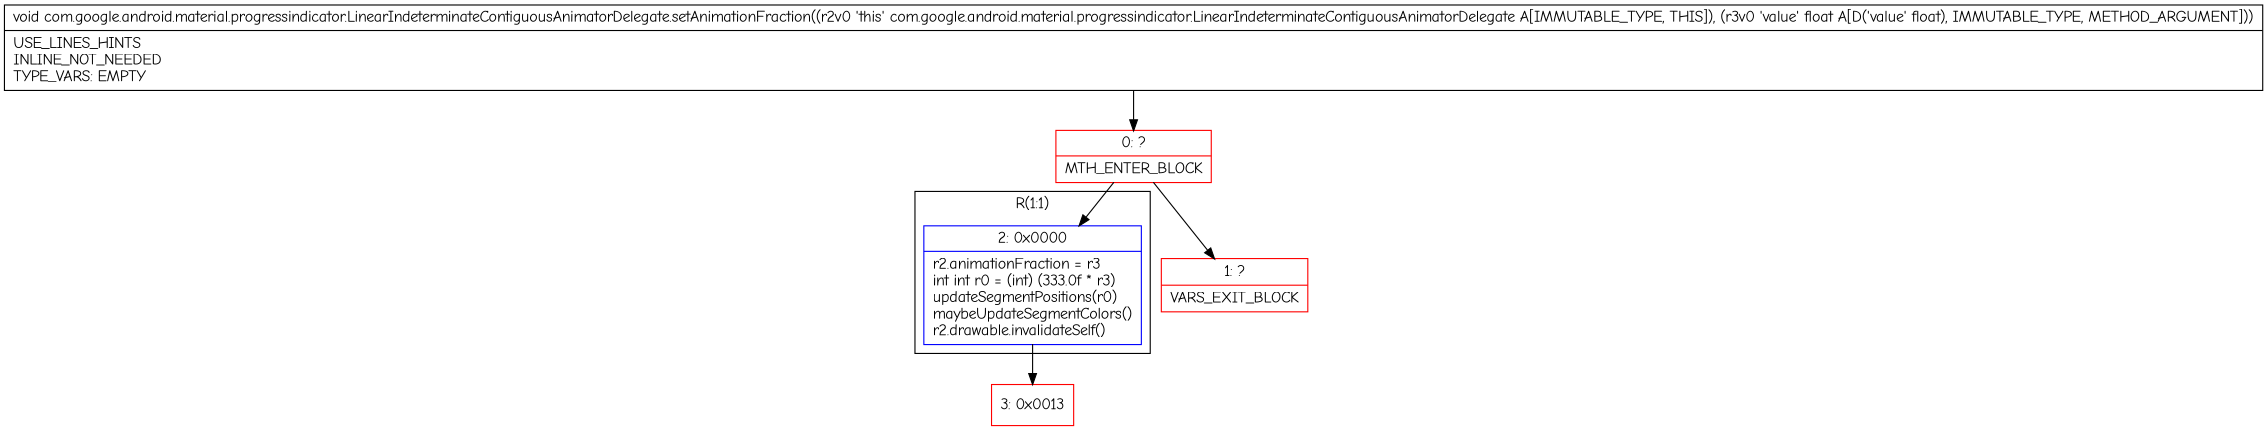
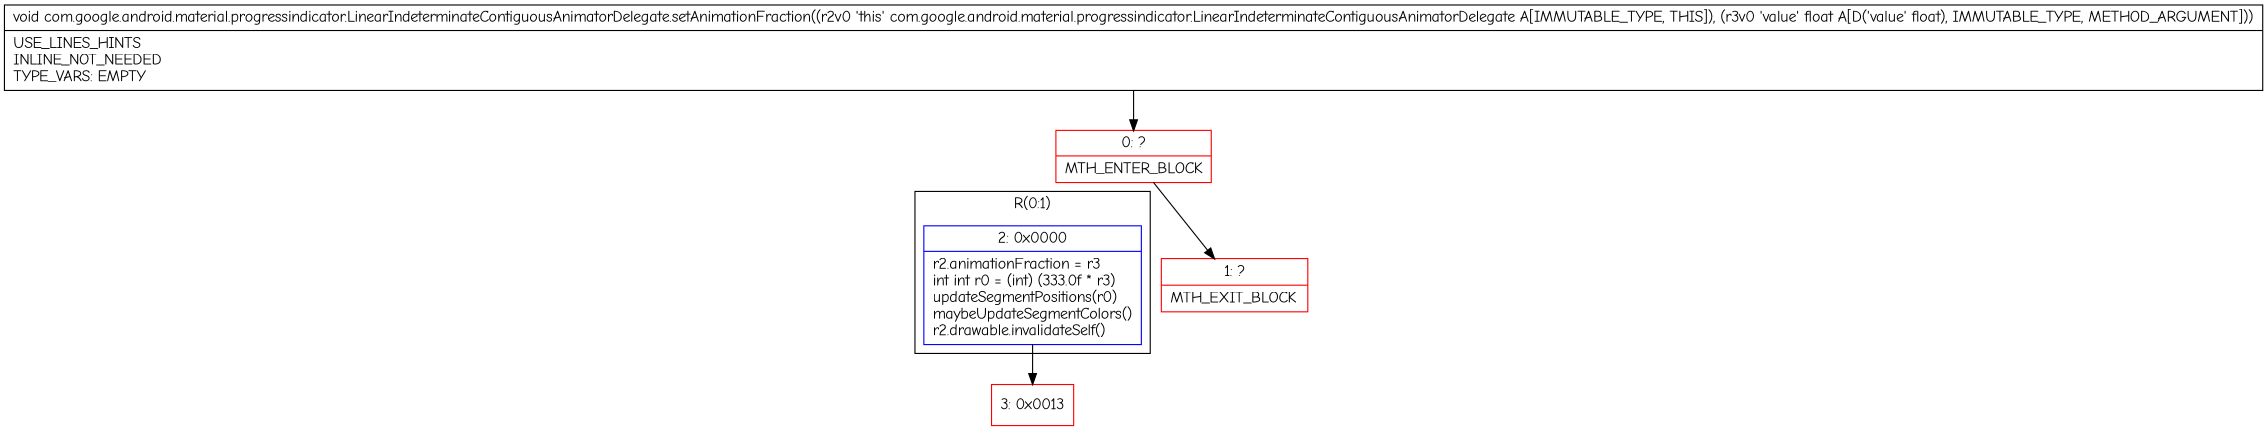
edge "0: ?" -> "2: 0x0000": removed
cluster "R(1:1)": label "R(1:1)" -> "R(0:1)"
node "1: ?": text "VARS_EXIT_BLOCK" -> "MTH_EXIT_BLOCK"
